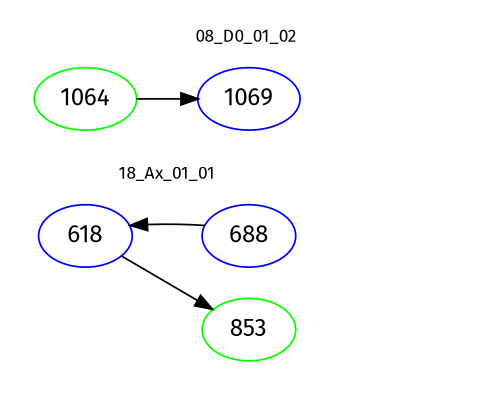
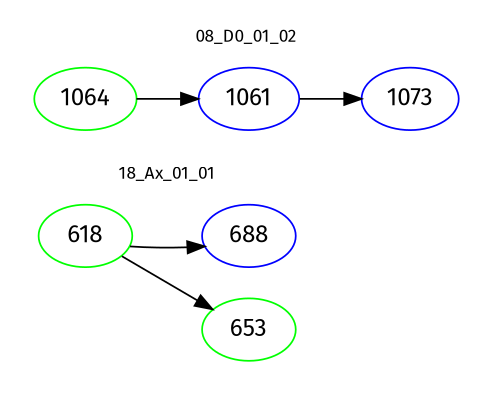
node "1069": label "1069" -> "1061"
node "1073": added
edge "688" -> "618": reversed
node "618": color blue -> green
node "853": label "853" -> "653"
